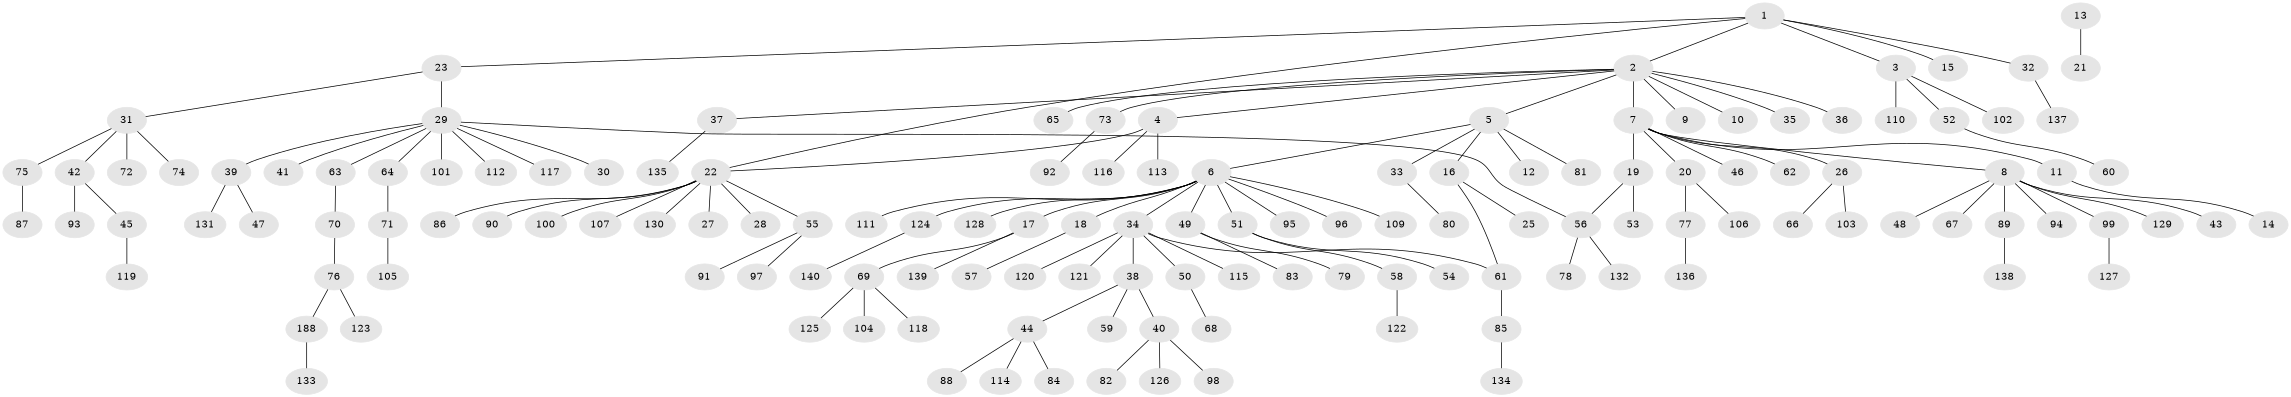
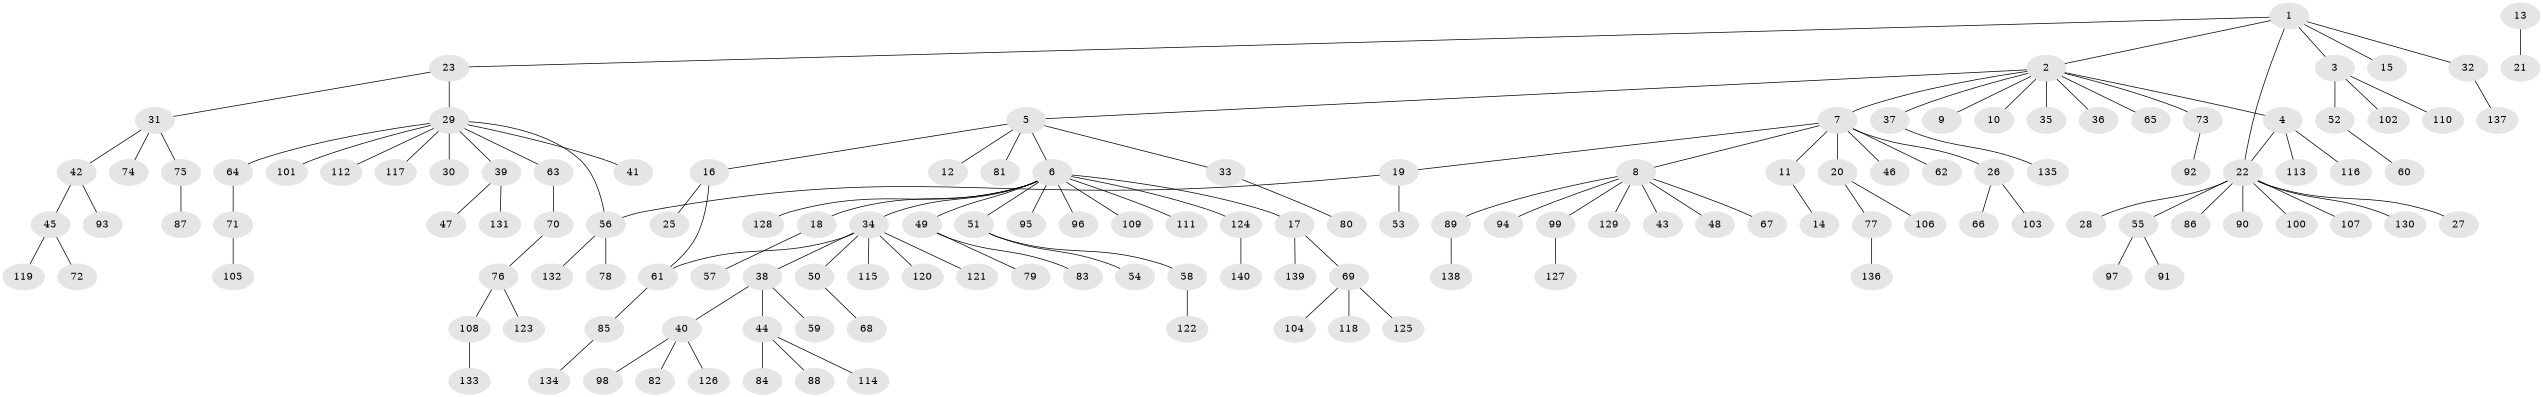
edge "31" -- "72": now "45" -- "72"
node "188": label "188" -> "108"
